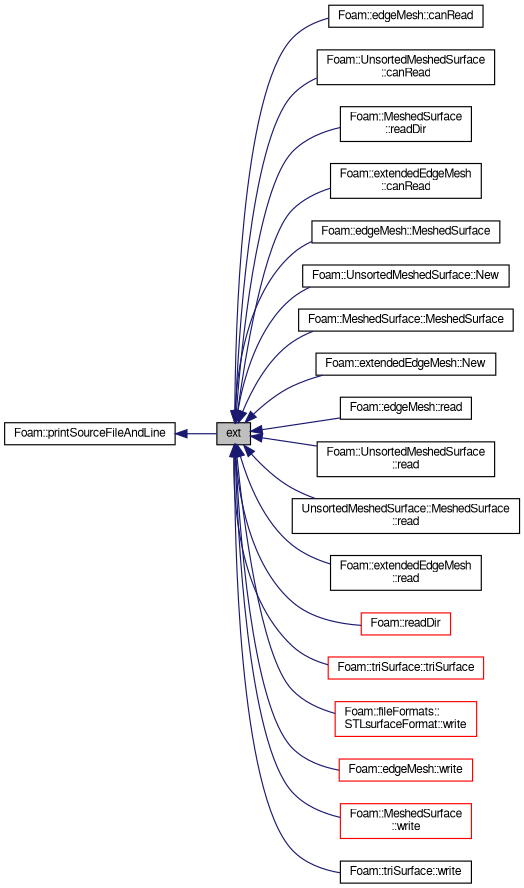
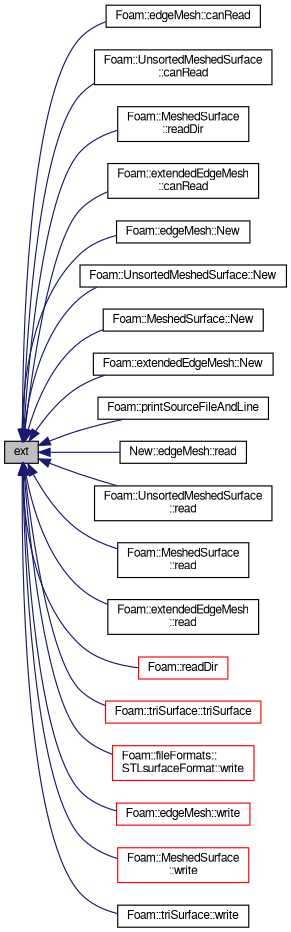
node "Foam::edgeMesh::MeshedSurface": label "Foam::edgeMesh::MeshedSurface" -> "Foam::edgeMesh::New"
node "Foam::MeshedSurface::MeshedSurface": label "Foam::MeshedSurface::MeshedSurface" -> "Foam::MeshedSurface::New"
node "Foam::edgeMesh::read": label "Foam::edgeMesh::read" -> "New::edgeMesh::read"
edge "ext" -> "Foam::printSourceFileAndLine": reversed
node "UnsortedMeshedSurface::MeshedSurface ::read": label "UnsortedMeshedSurface::MeshedSurface ::read" -> "Foam::MeshedSurface ::read"
